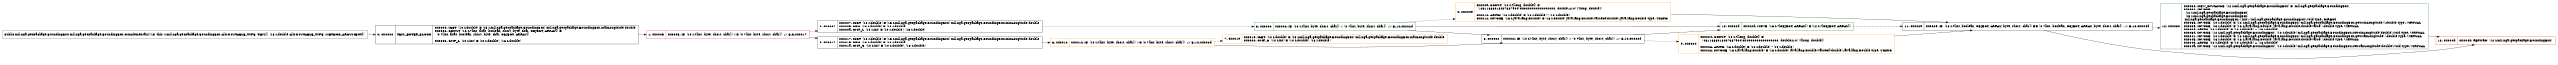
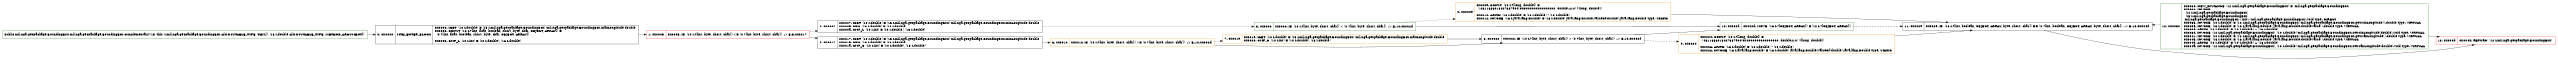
edge "11: 0x002e" -> "12: 0x0030": reversed
edge "3: 0x000c" -> "8: 0x0022": now "7: 0x001e" -> "8: 0x0022"
node "0: 0x0000": text "THIS_ENTER_BLOCK" -> "MTH_ENTER_BLOCK"
